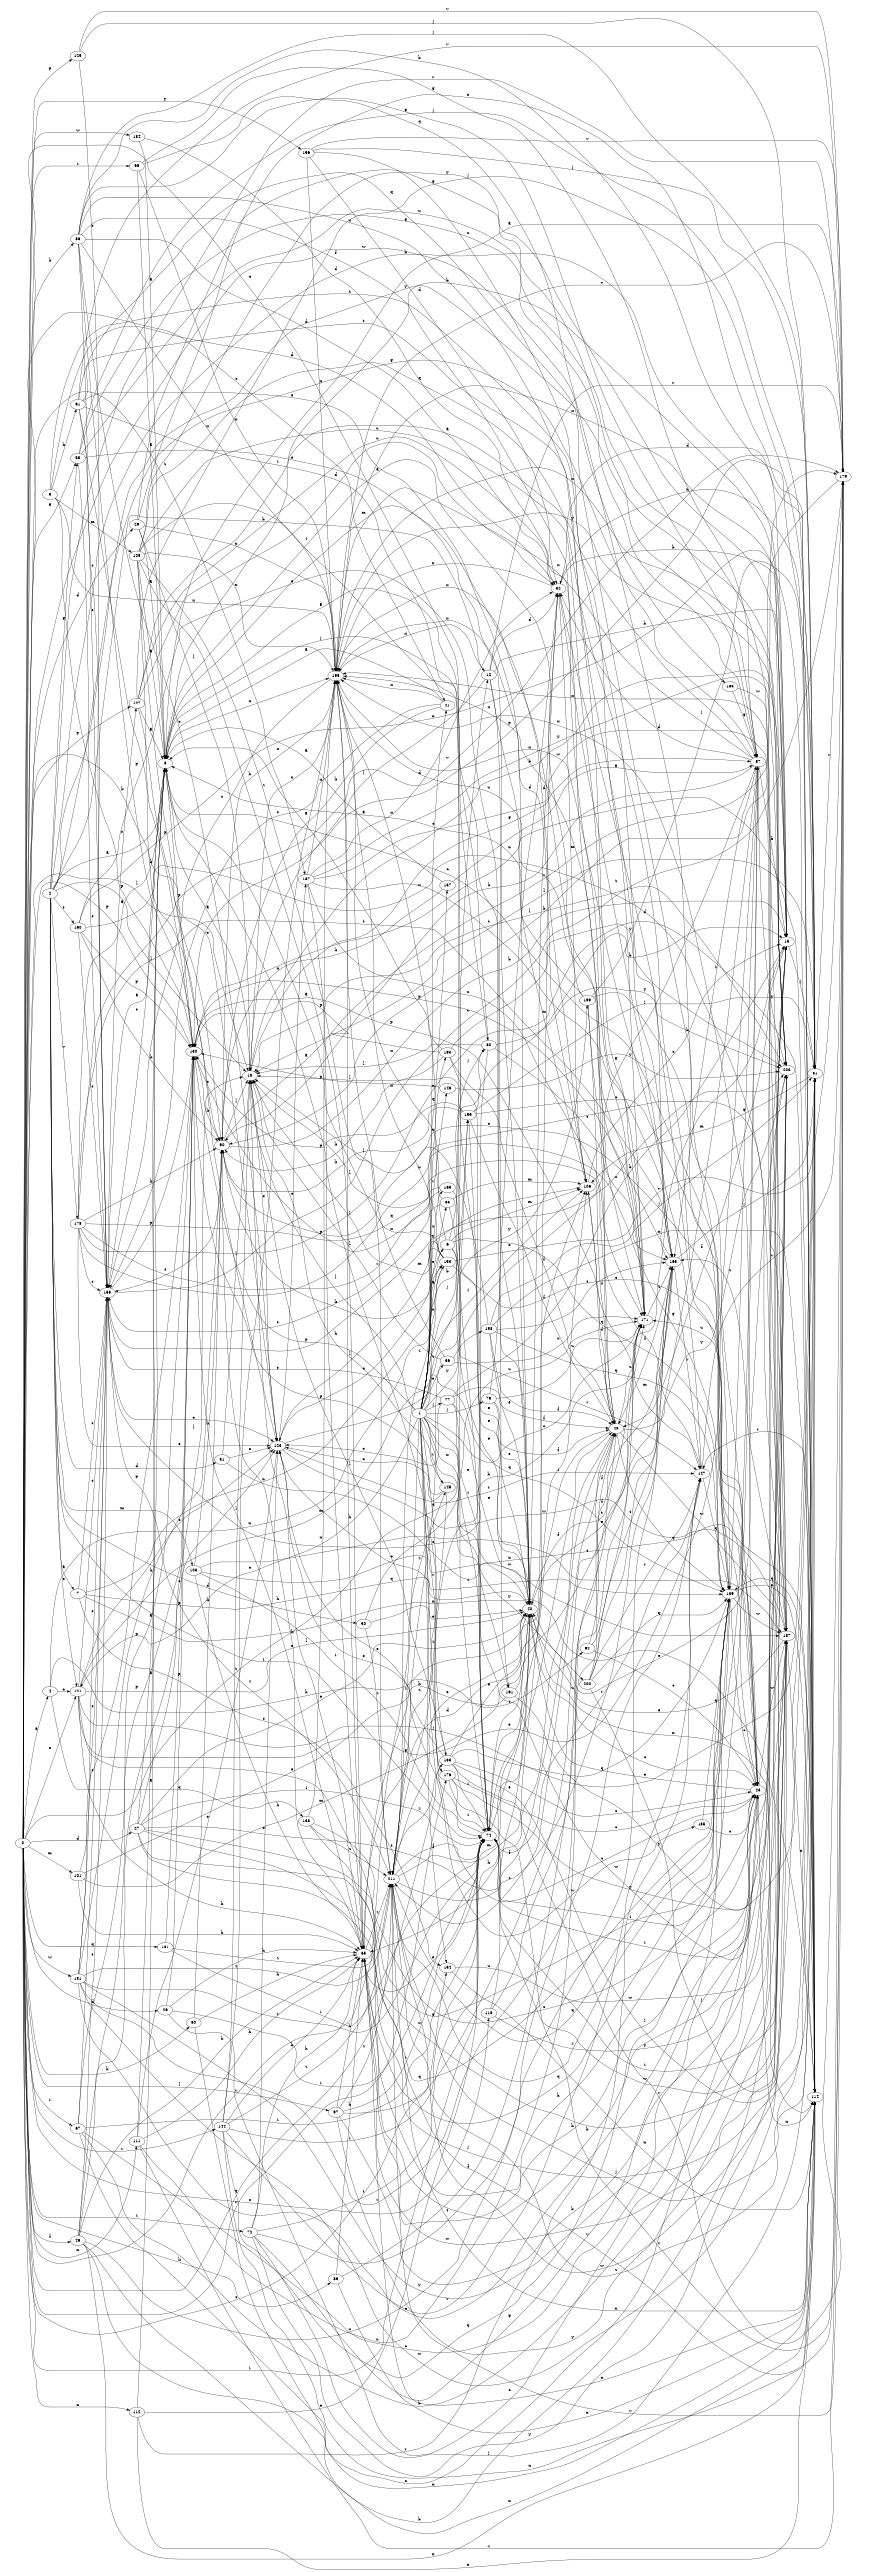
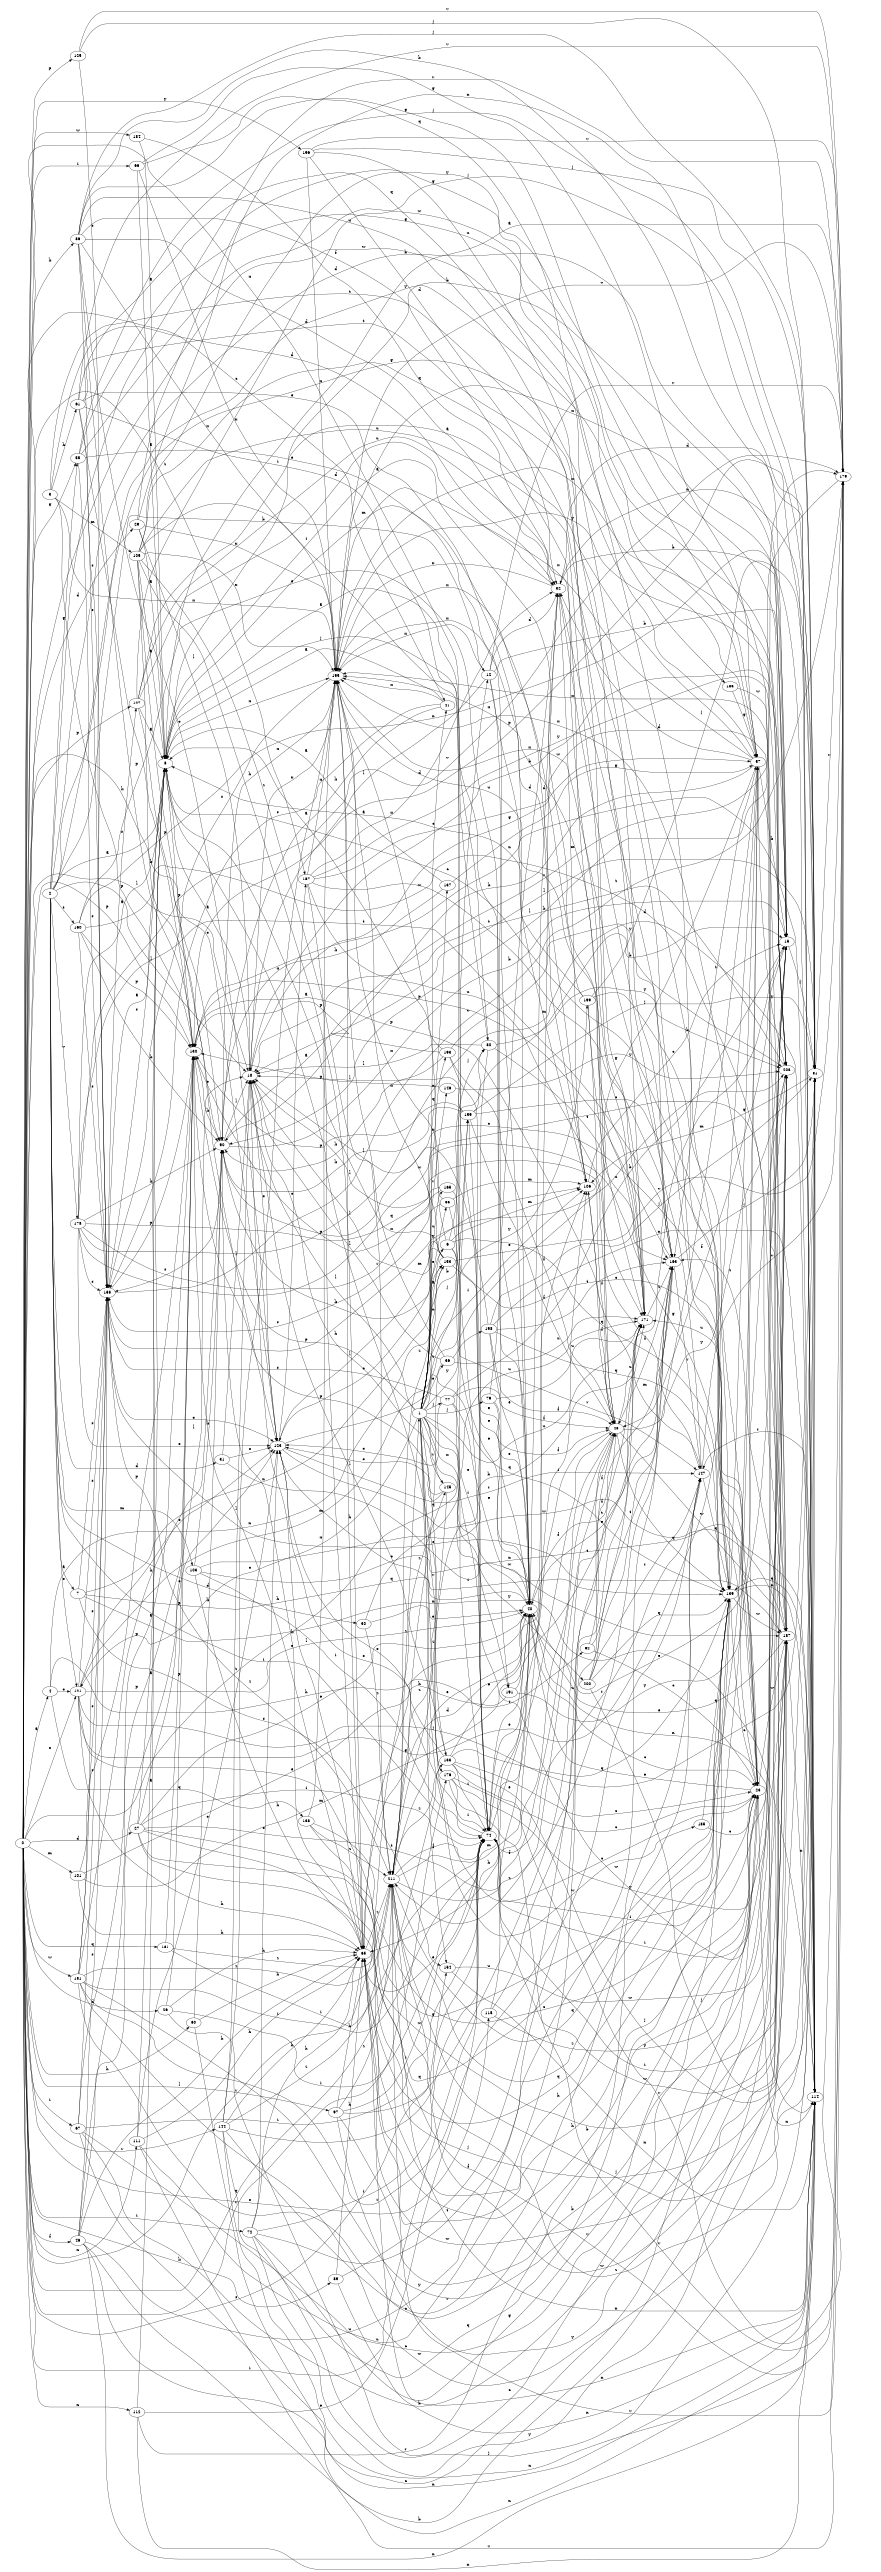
edge "191" -> "81": now "191" -> "203"
edge "1" -> "211": reversed
